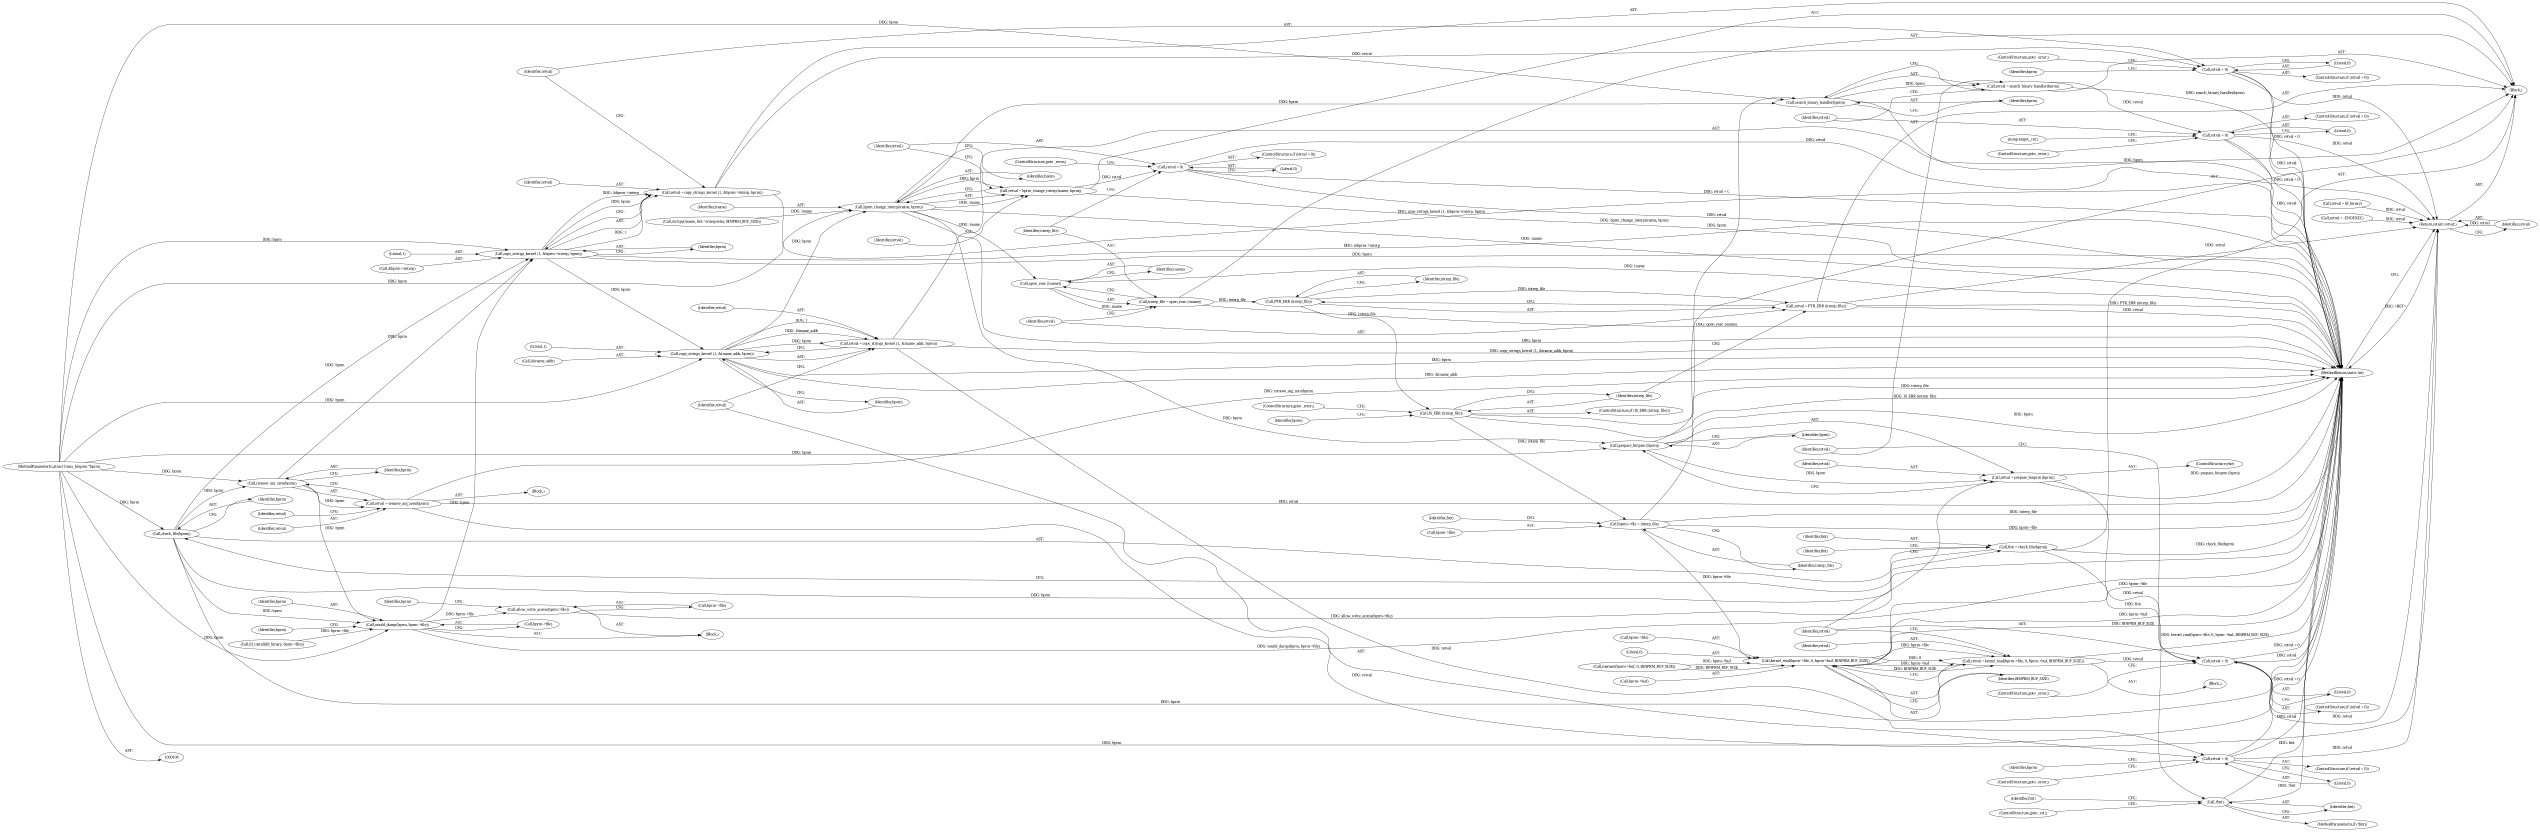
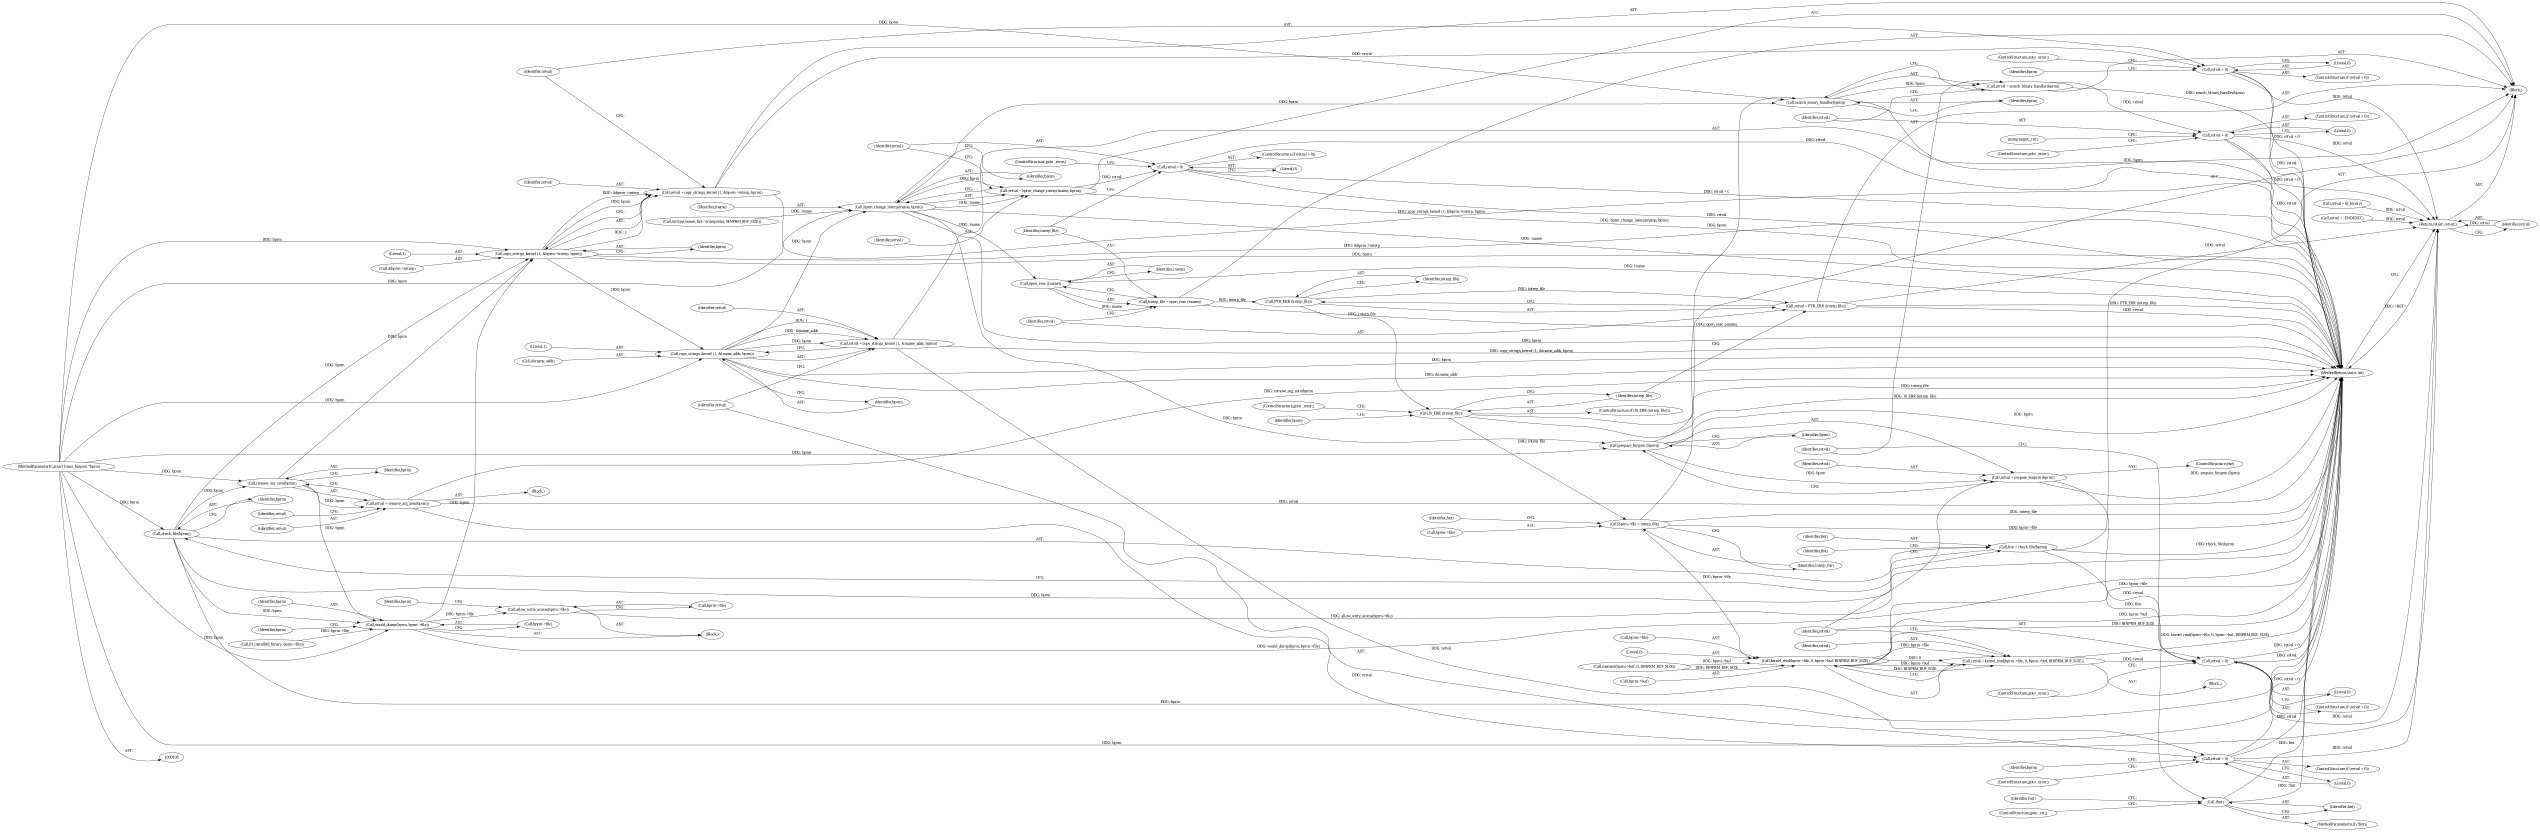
node "(Identifier,BINPRM_BUF_SIZE)": removed
